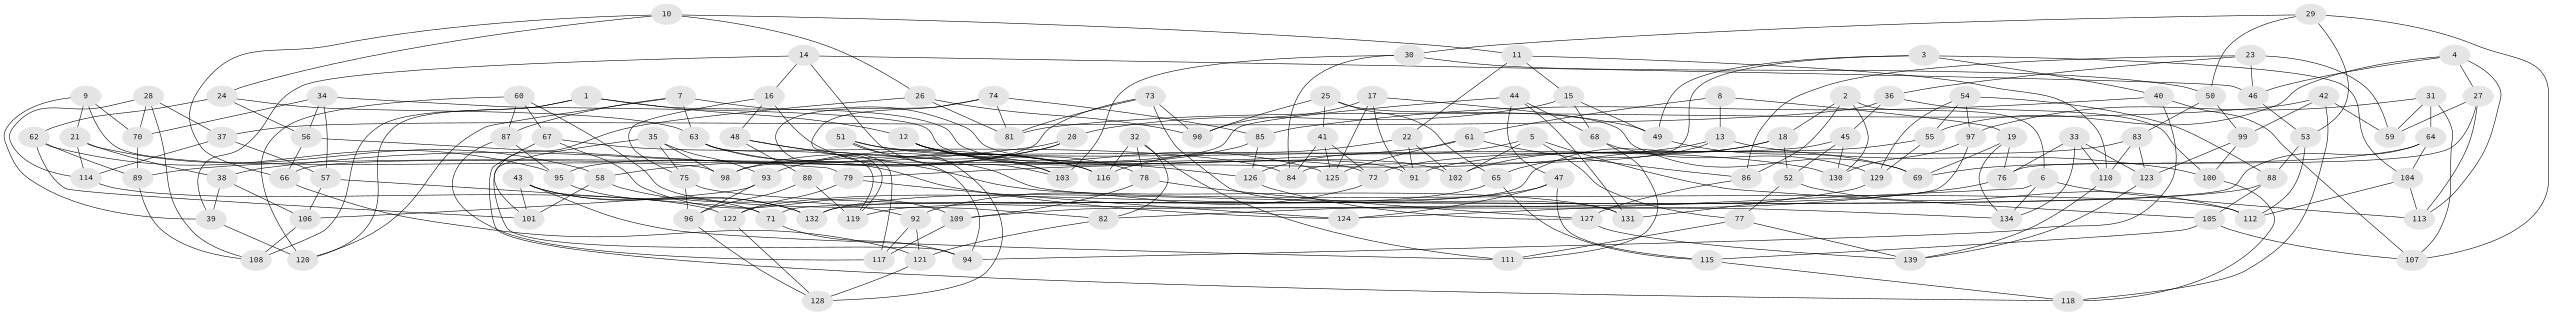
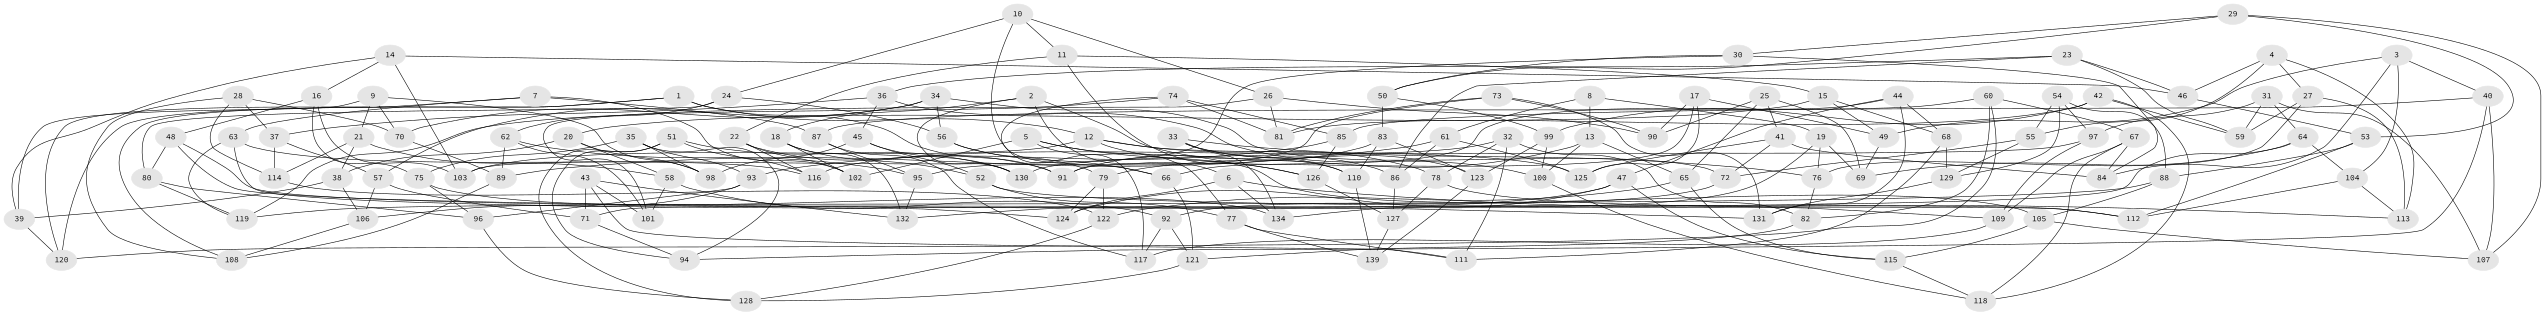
edge "24" -- "63": now "24" -- "80"
